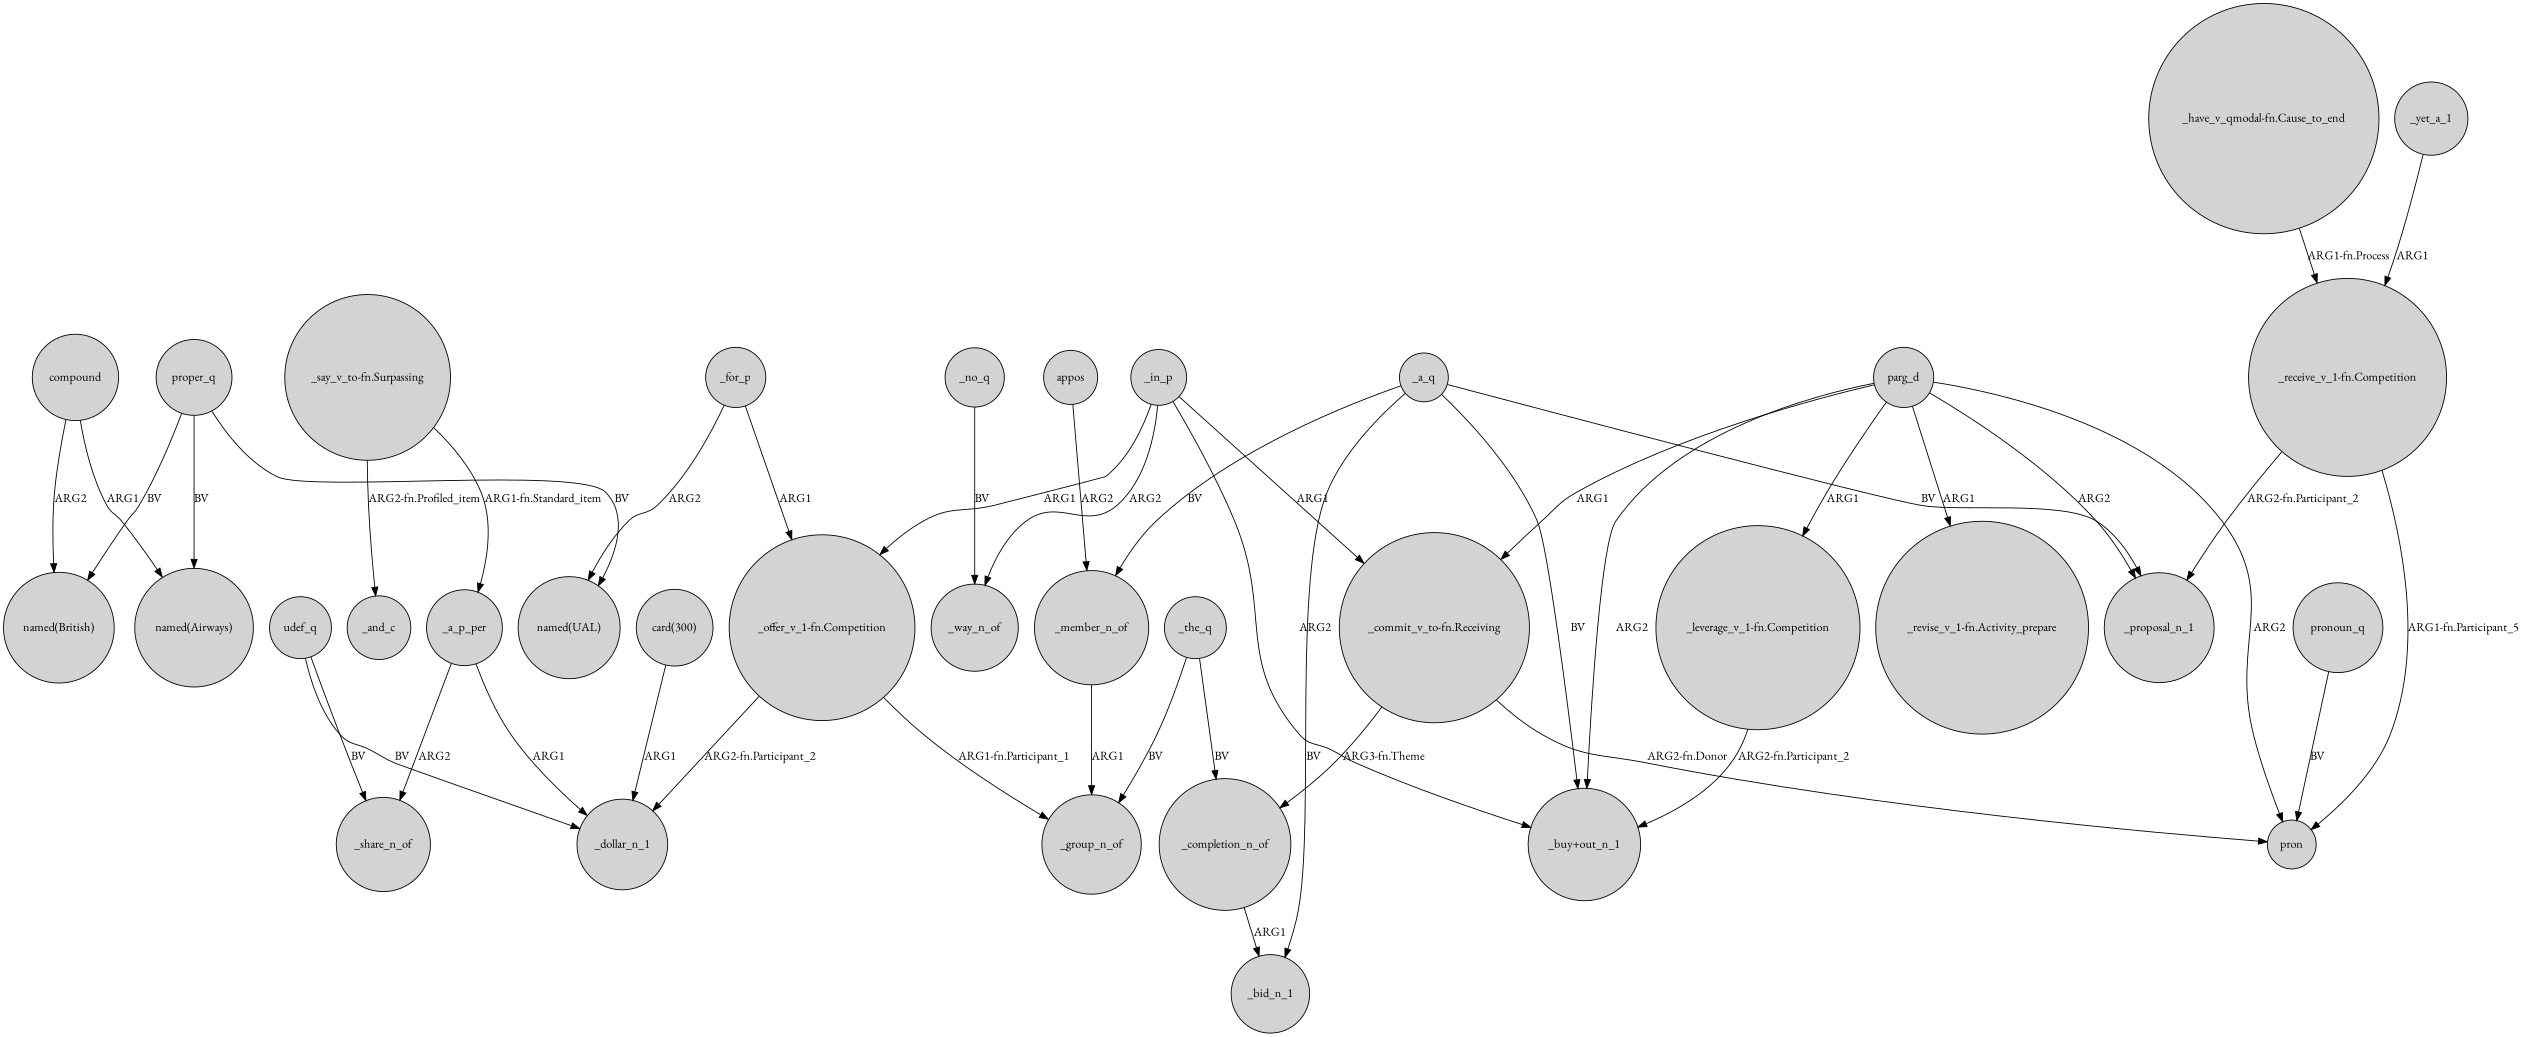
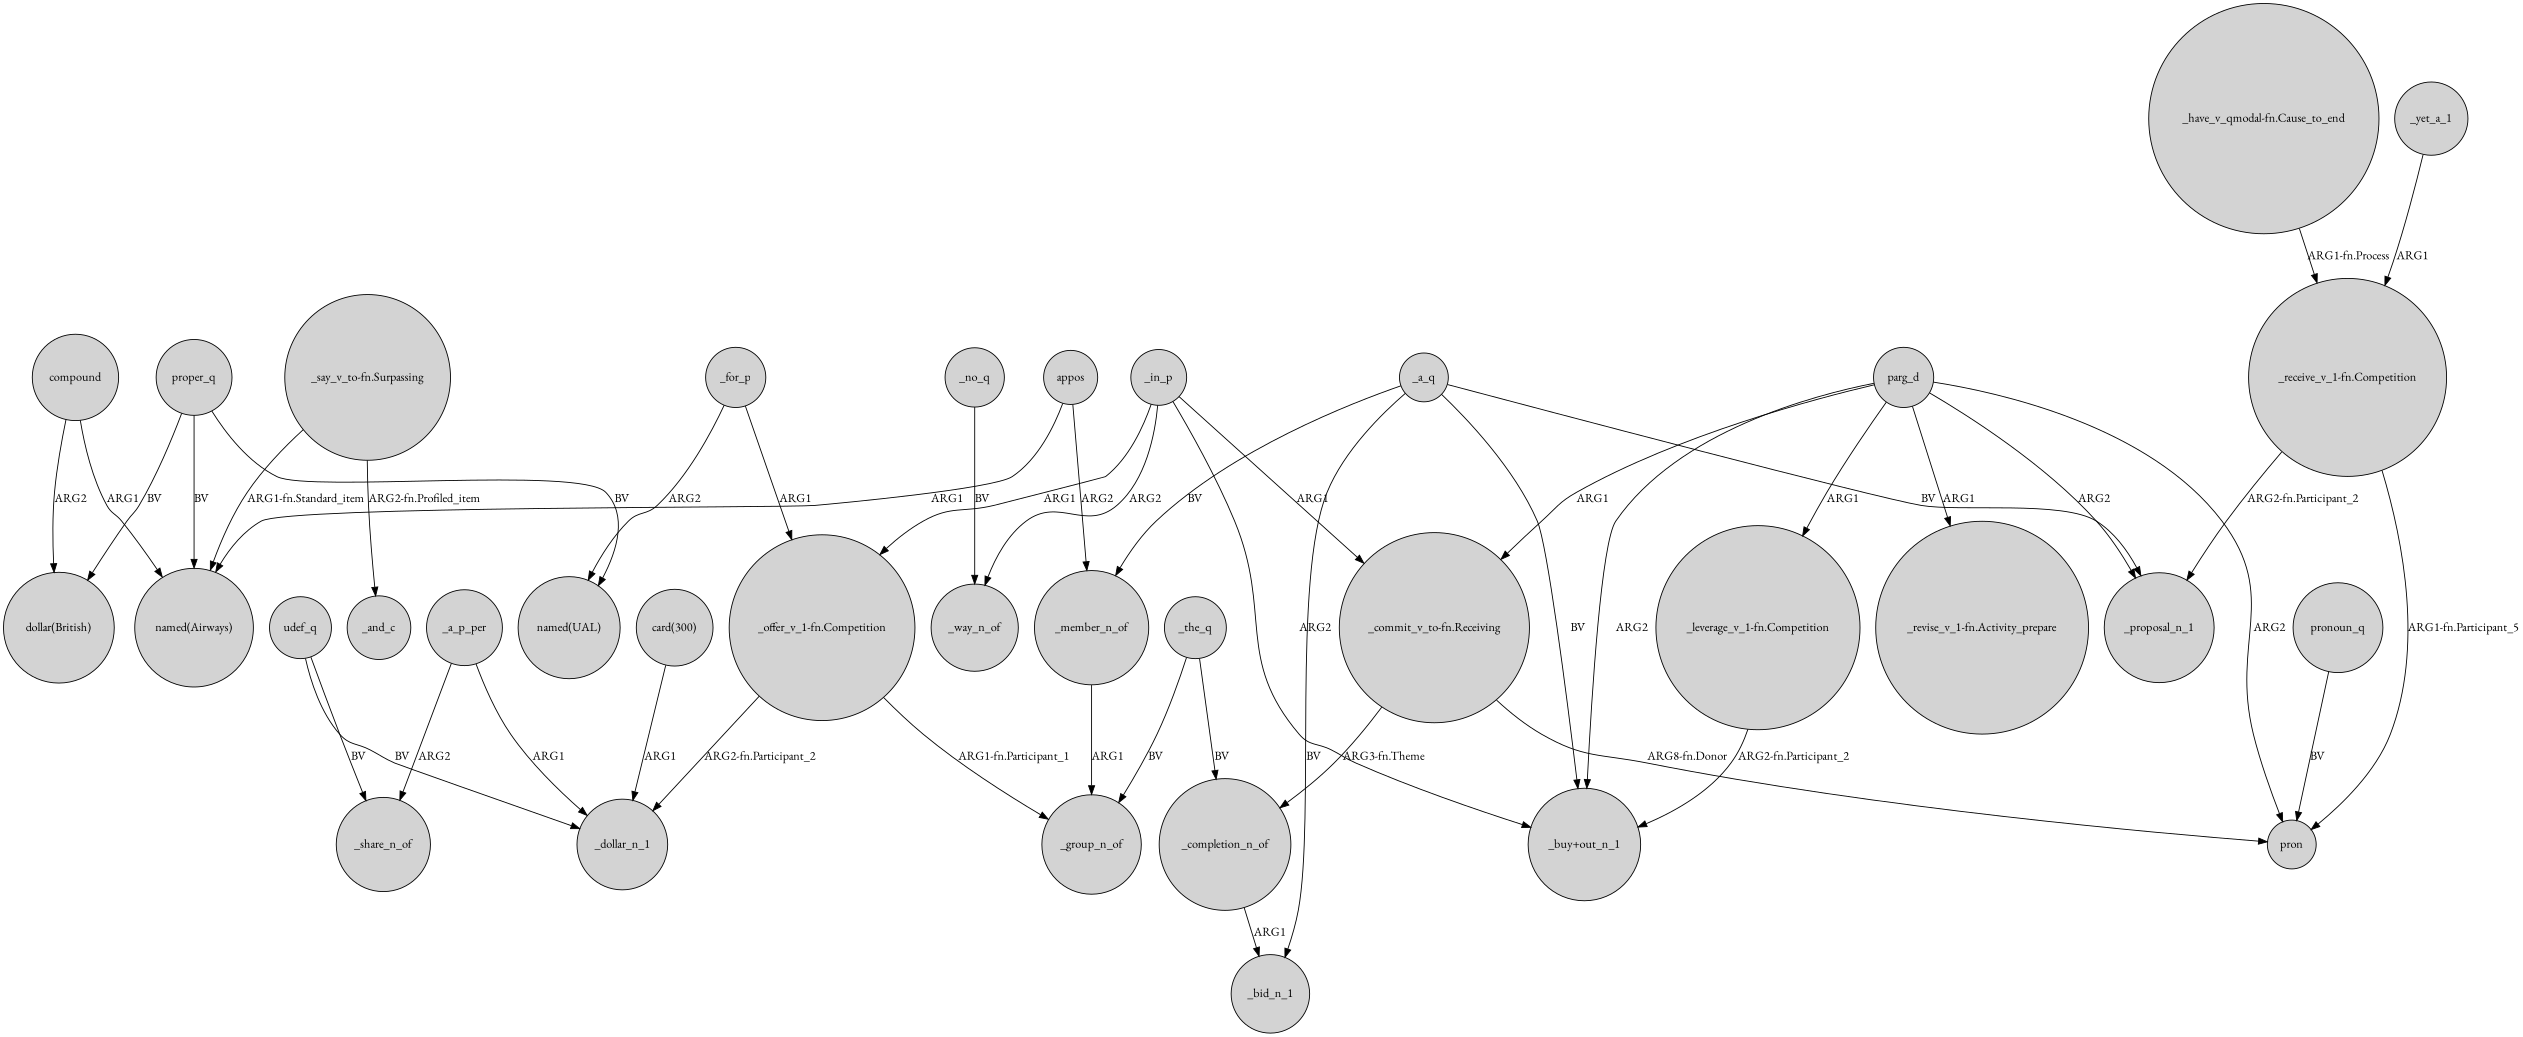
edge "_say_v_to-fn.Surpassing" -> "_a_p_per": now "_say_v_to-fn.Surpassing" -> "named(Airways)"
edge "appos" -> "named(Airways)": added, label "ARG1"
node "named(British)": label "named(British)" -> "dollar(British)"
edge "_commit_v_to-fn.Receiving" -> "pron": label "ARG2-fn.Donor" -> "ARG8-fn.Donor"
